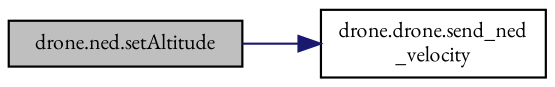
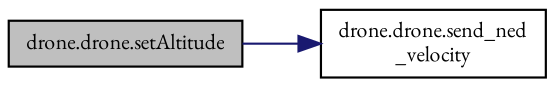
node "drone.ned.setAltitude": label "drone.ned.setAltitude" -> "drone.drone.setAltitude"
